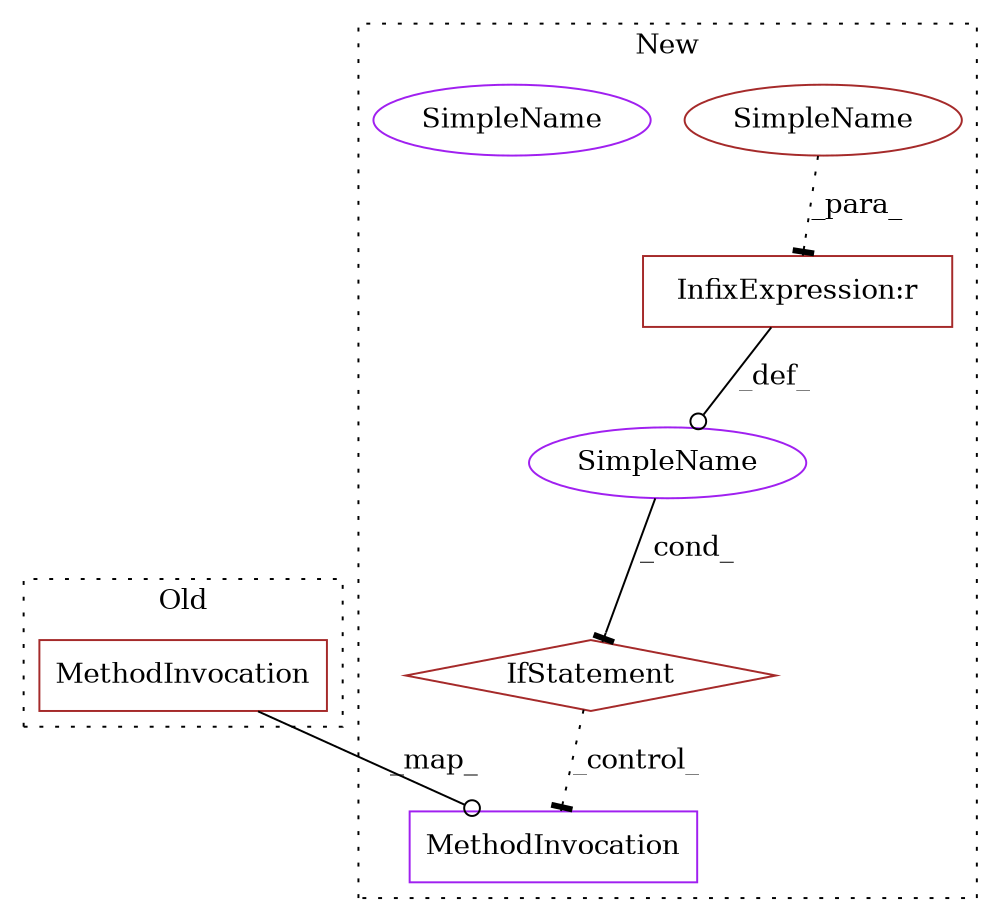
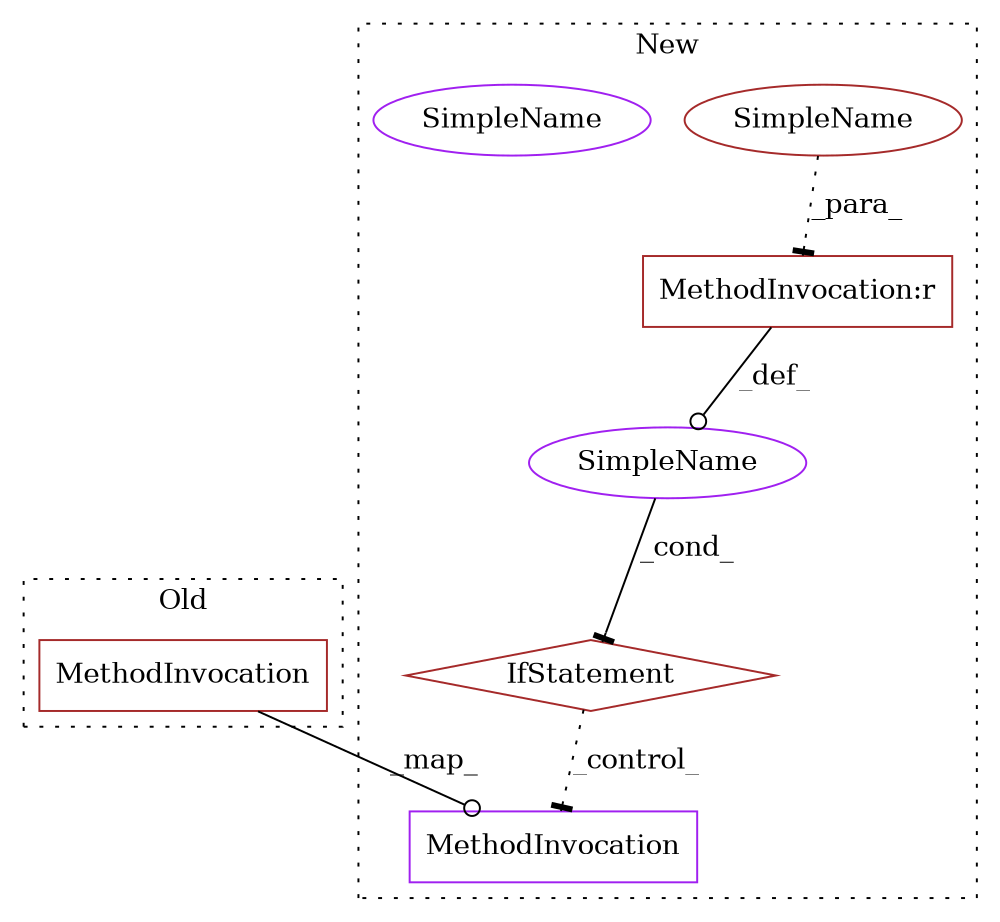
node "InfixExpression:r": label "InfixExpression:r" -> "MethodInvocation:r"
